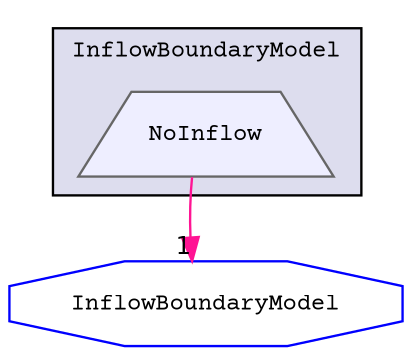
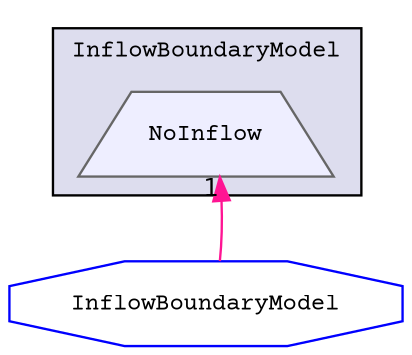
edge "NoInflow" -> "InflowBoundaryModel": reversed
